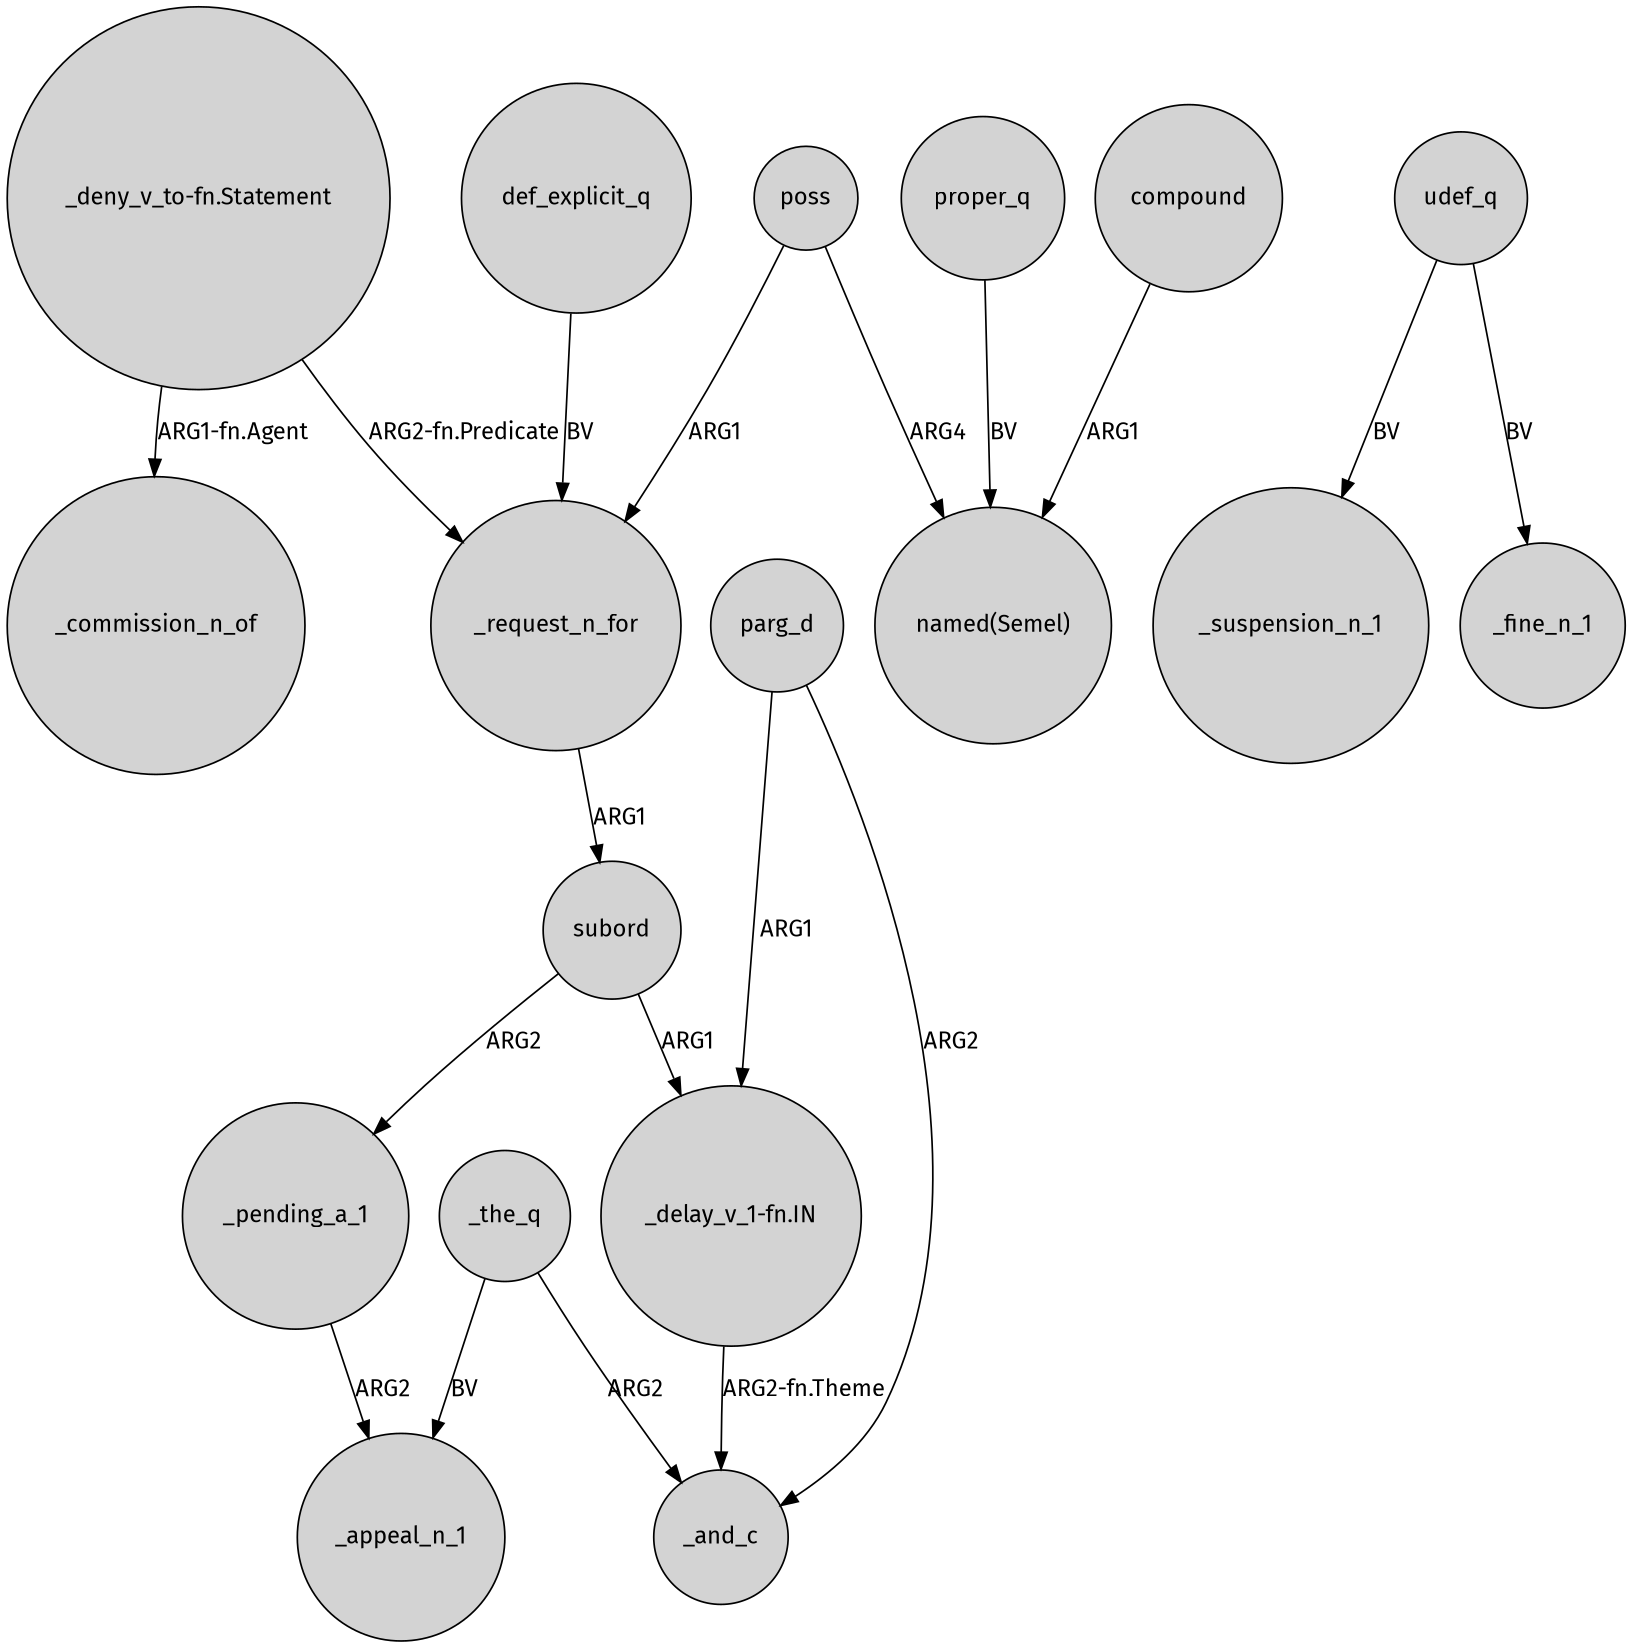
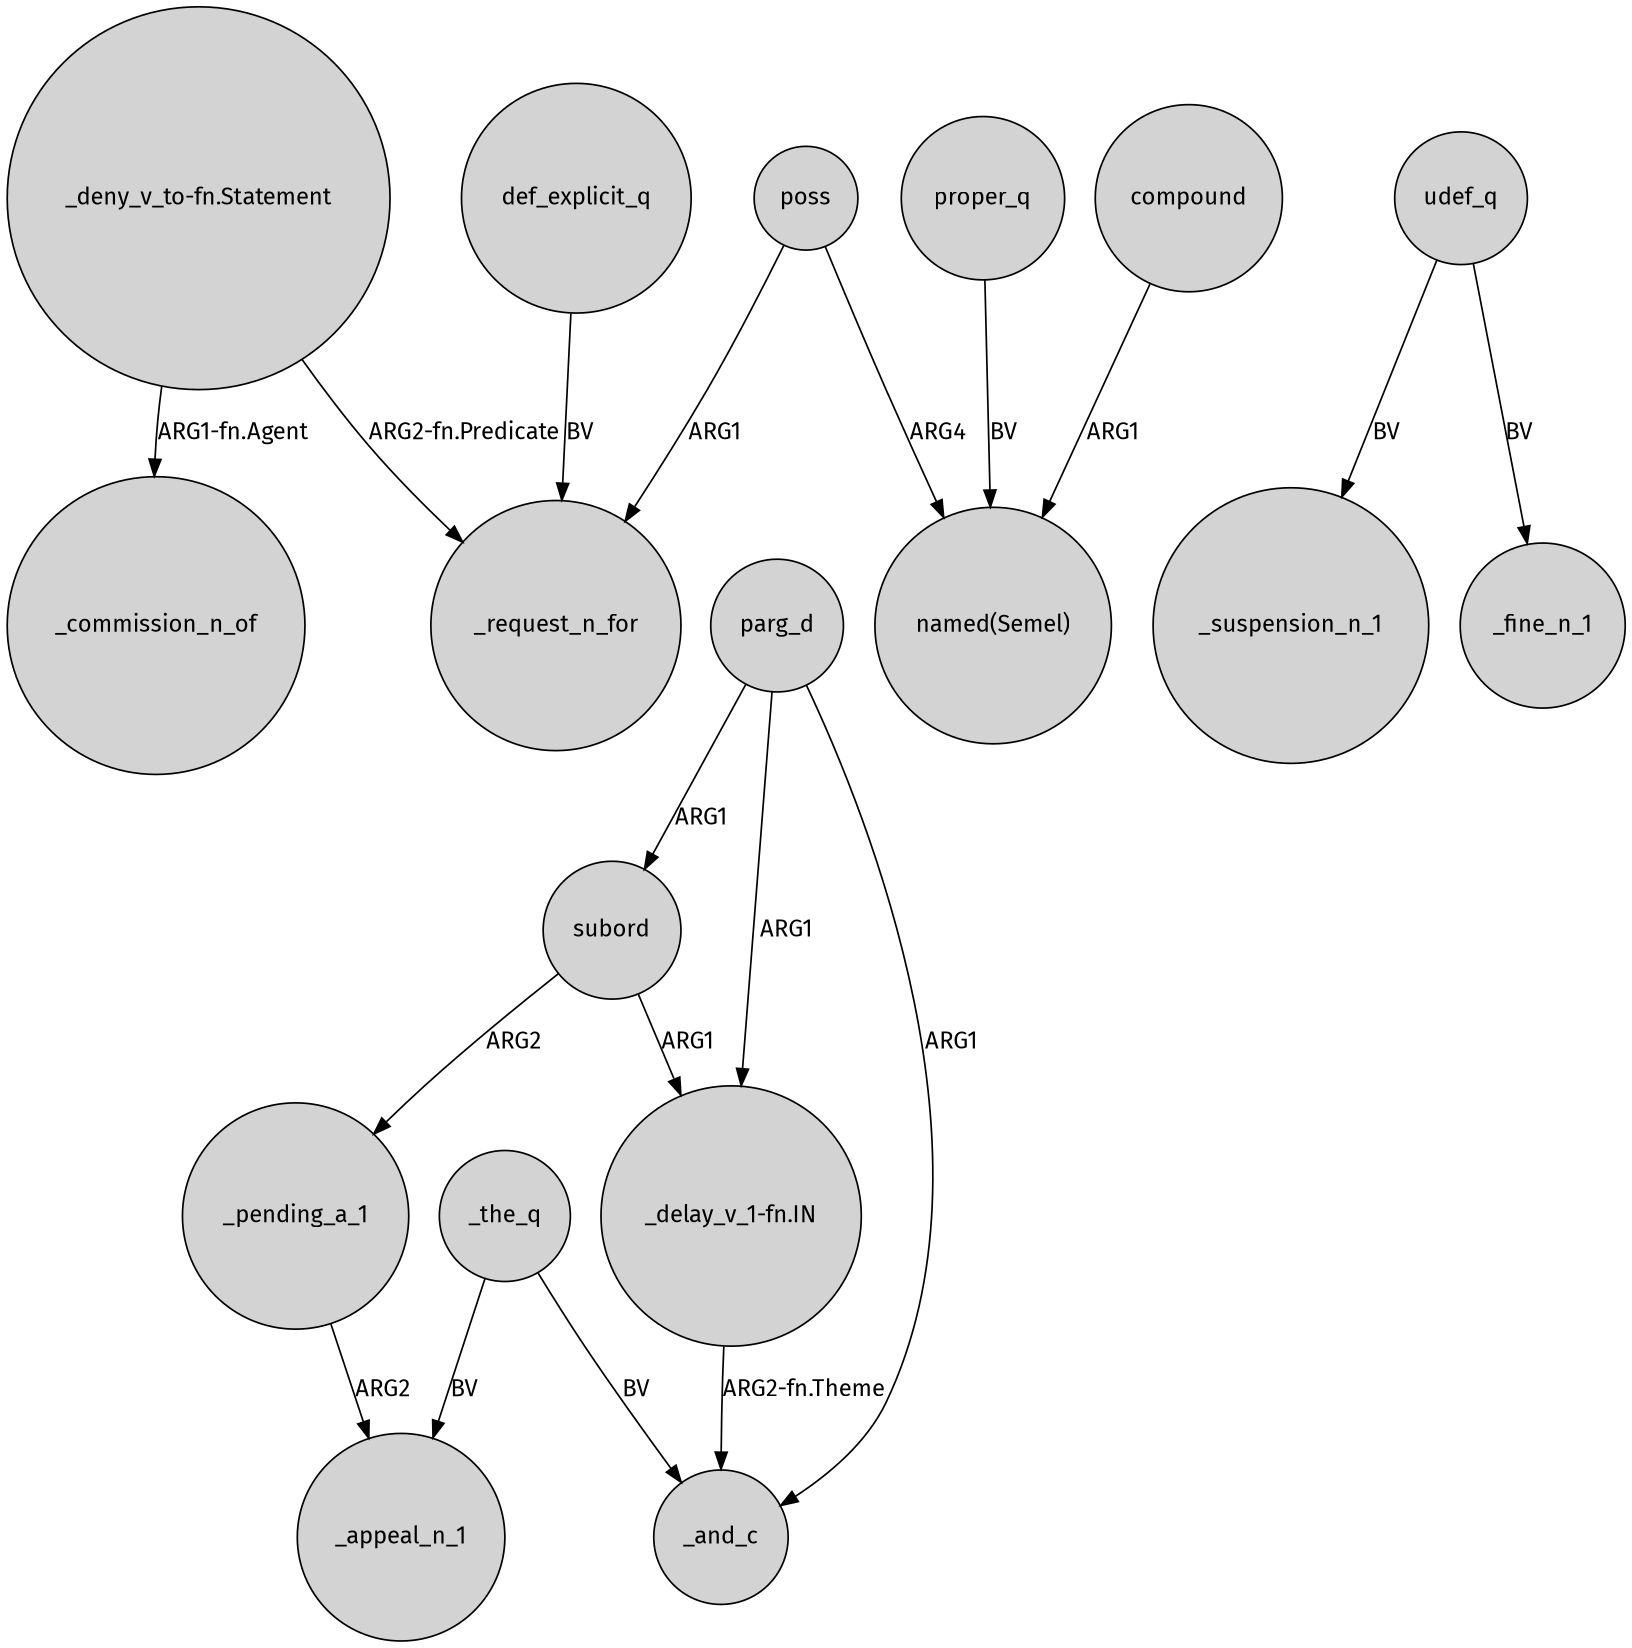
edge "_request_n_for" -> "subord": now "parg_d" -> "subord"
edge "parg_d" -> "_and_c": label "ARG2" -> "ARG1"
edge "_the_q" -> "_and_c": label "ARG2" -> "BV"
